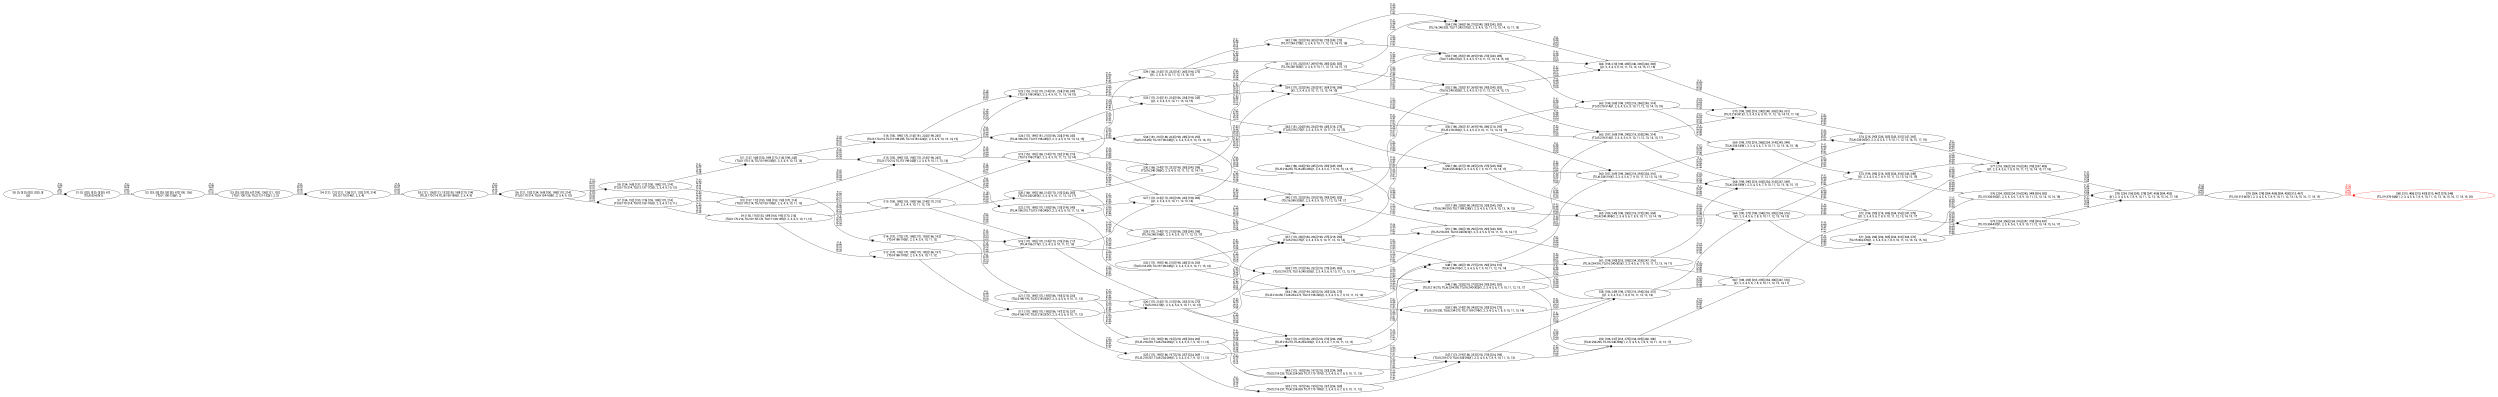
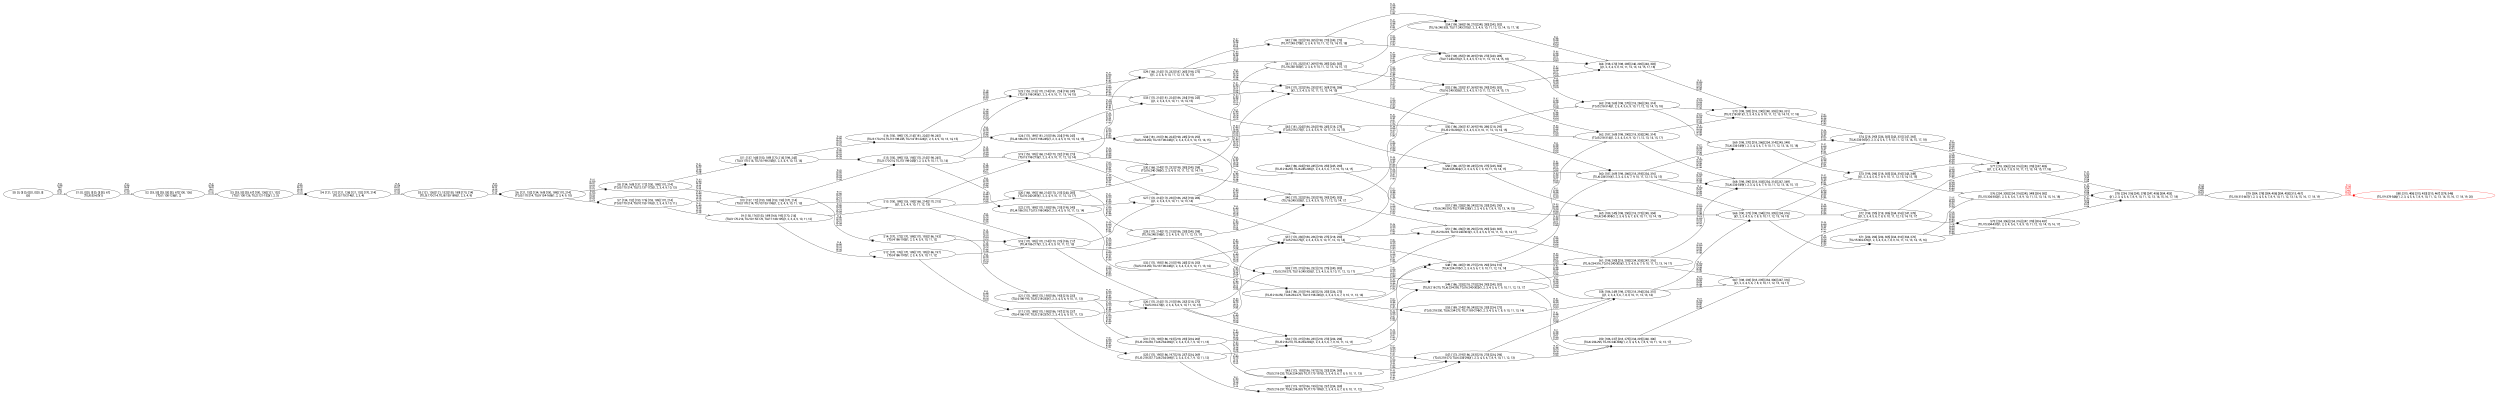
edge "S0: [0, 0] [0, 0] [0, 0] [0, 0] {}{}" -> "S1: [0, 0] [0, 0] [0, 0] [53, 67] {T0J0:53-67}{1}": arrowhead box -> onormal
